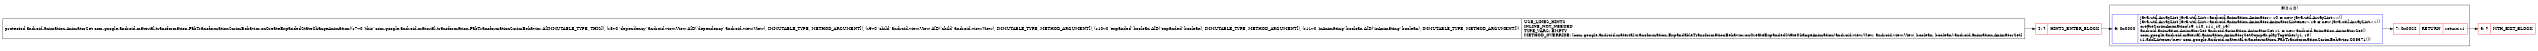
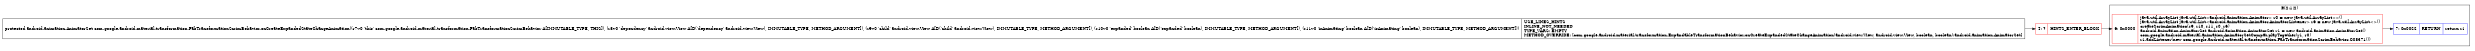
node "6: 0x0000": color blue -> red
node "7: 0x0022": color red -> blue
node "5: ?": removed
